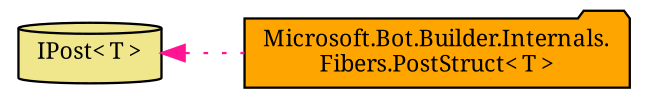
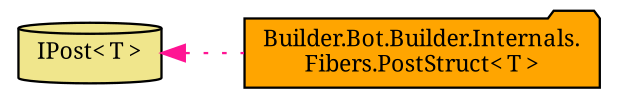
node "Microsoft.Bot.Builder.Internals. Fibers.PostStruct< T >": label "Microsoft.Bot.Builder.Internals. Fibers.PostStruct< T >" -> "Builder.Bot.Builder.Internals. Fibers.PostStruct< T >"
